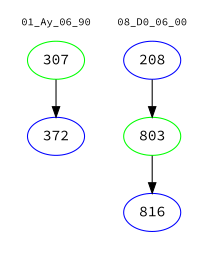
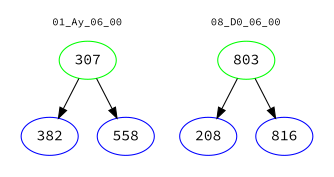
cluster "01_Ay_06_90": label "01_Ay_06_90" -> "01_Ay_06_00"
edge "208" -> "803": reversed
node "372": label "372" -> "382"
node "558": added
